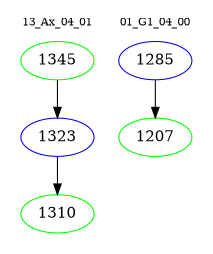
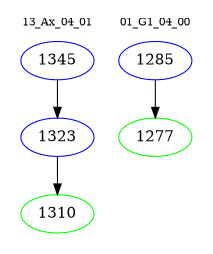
node "1345": color green -> blue
node "1207": label "1207" -> "1277"
